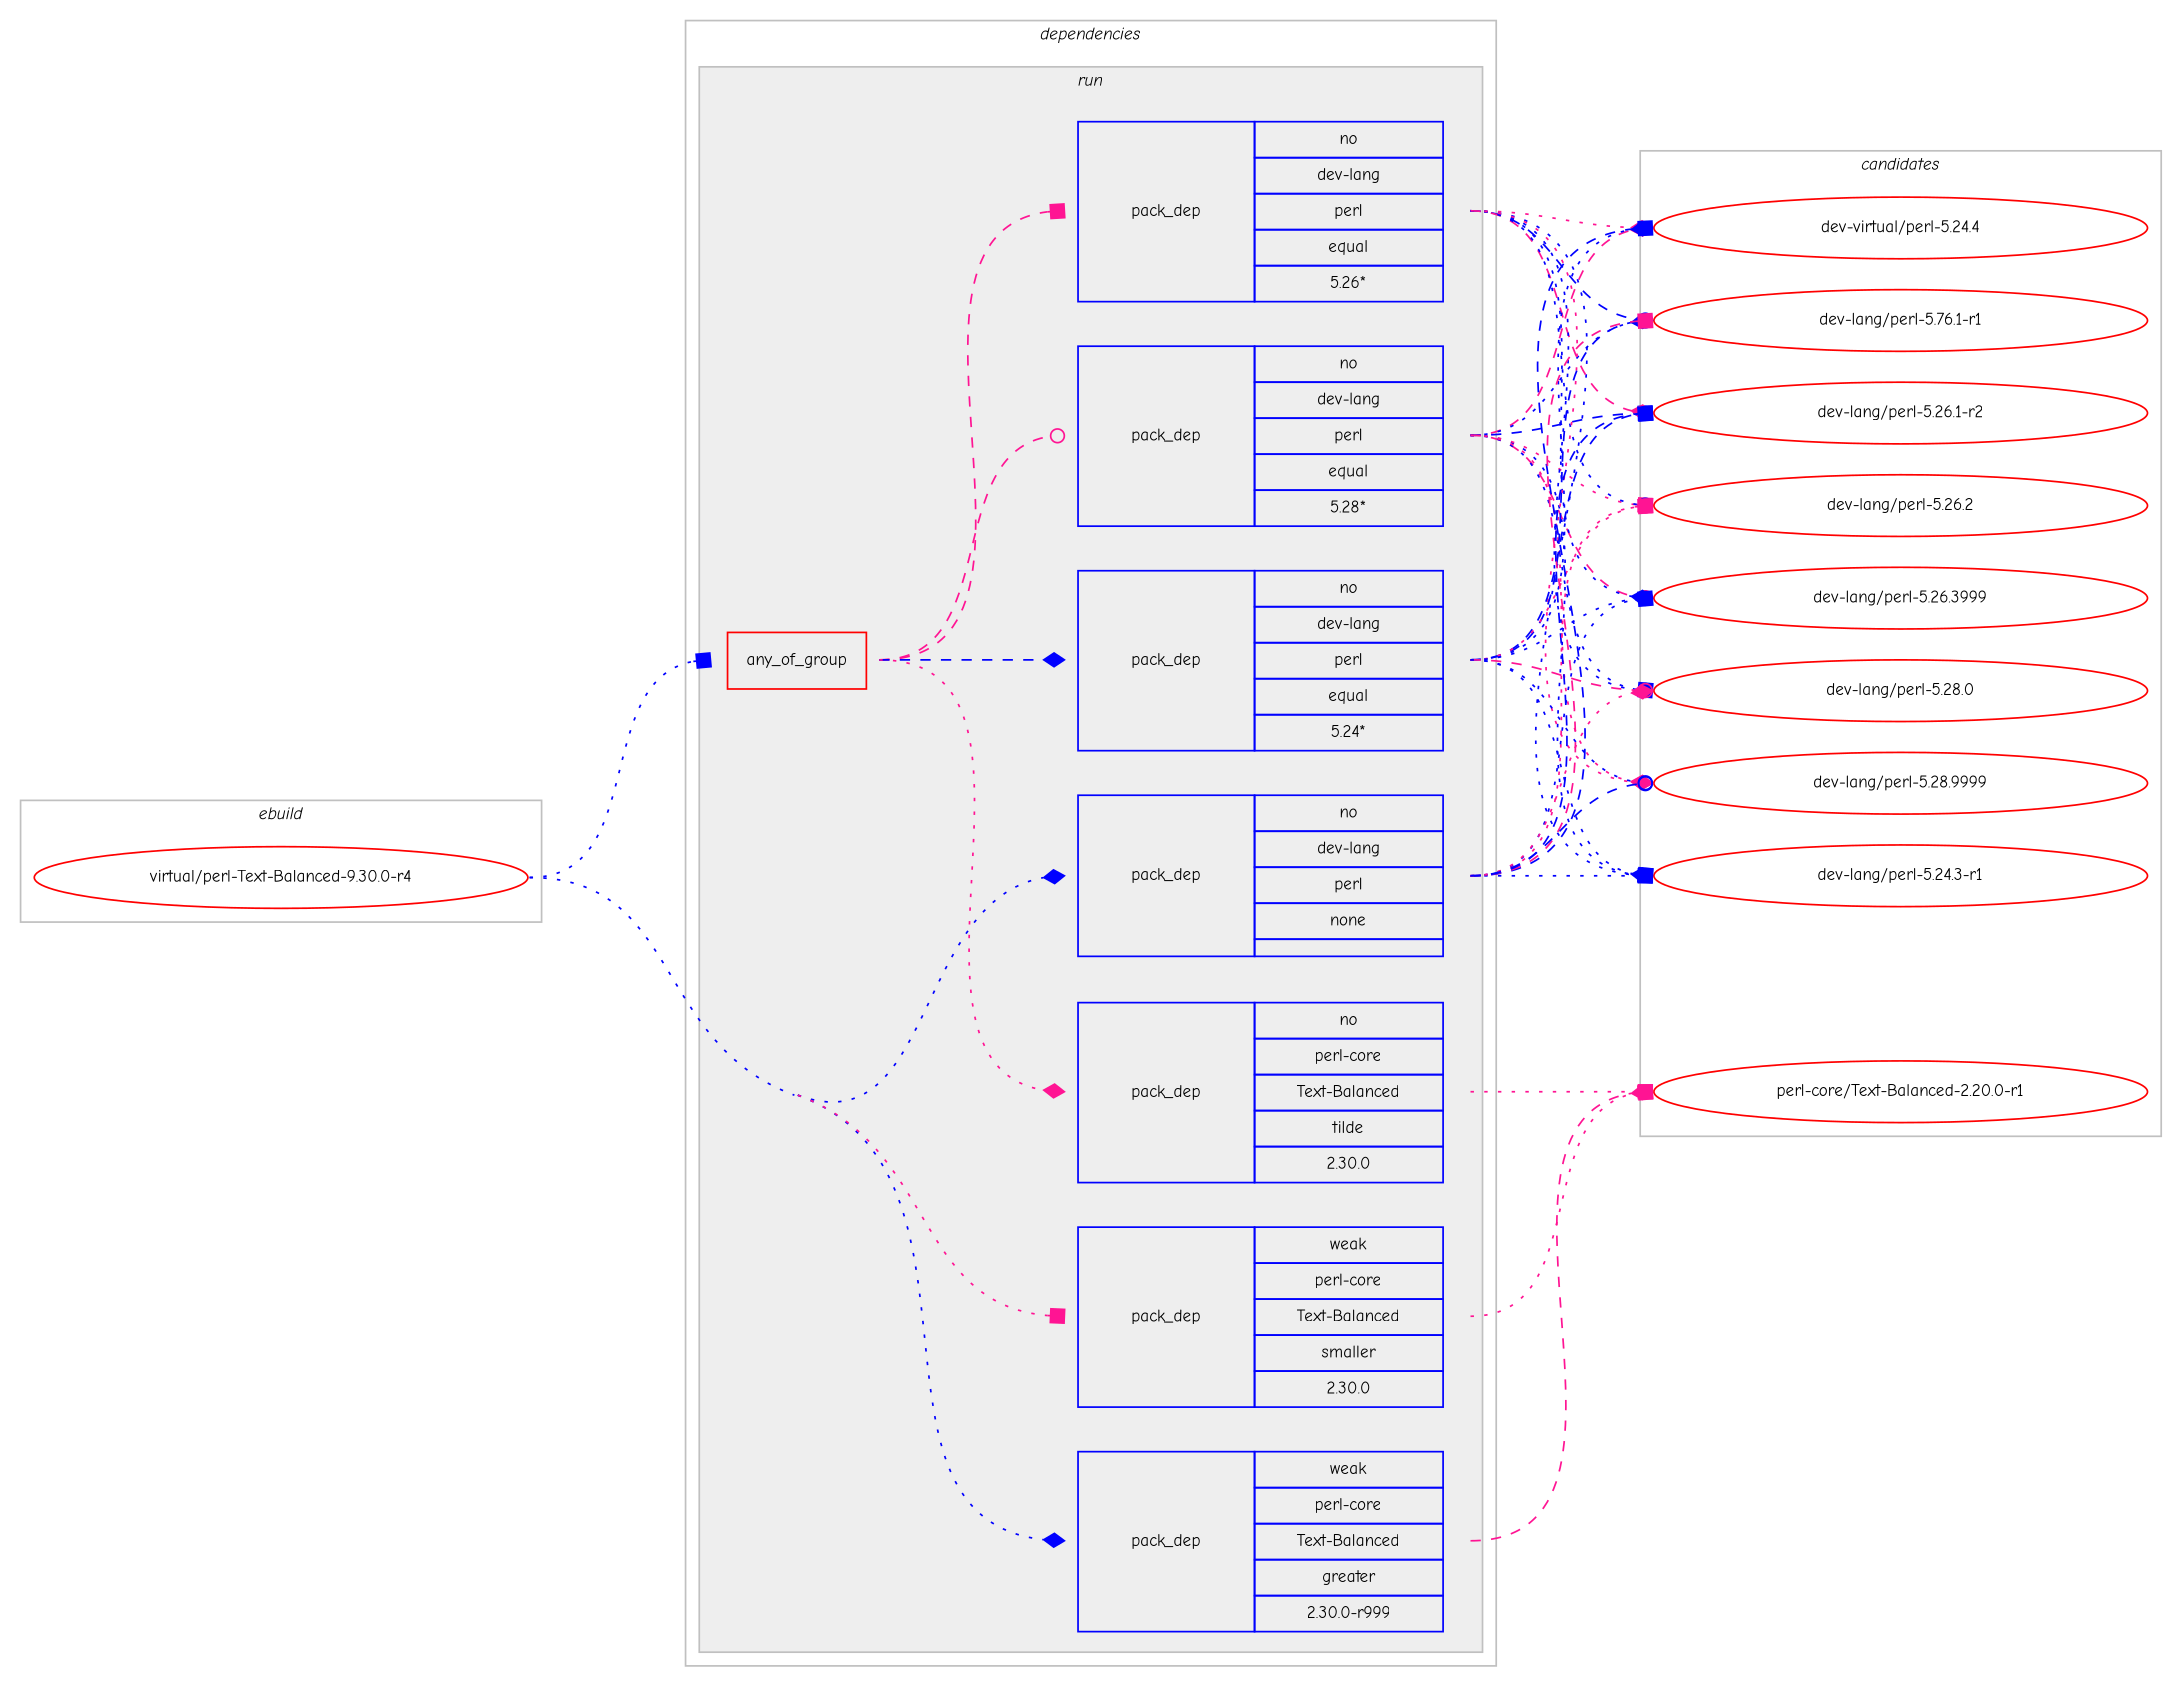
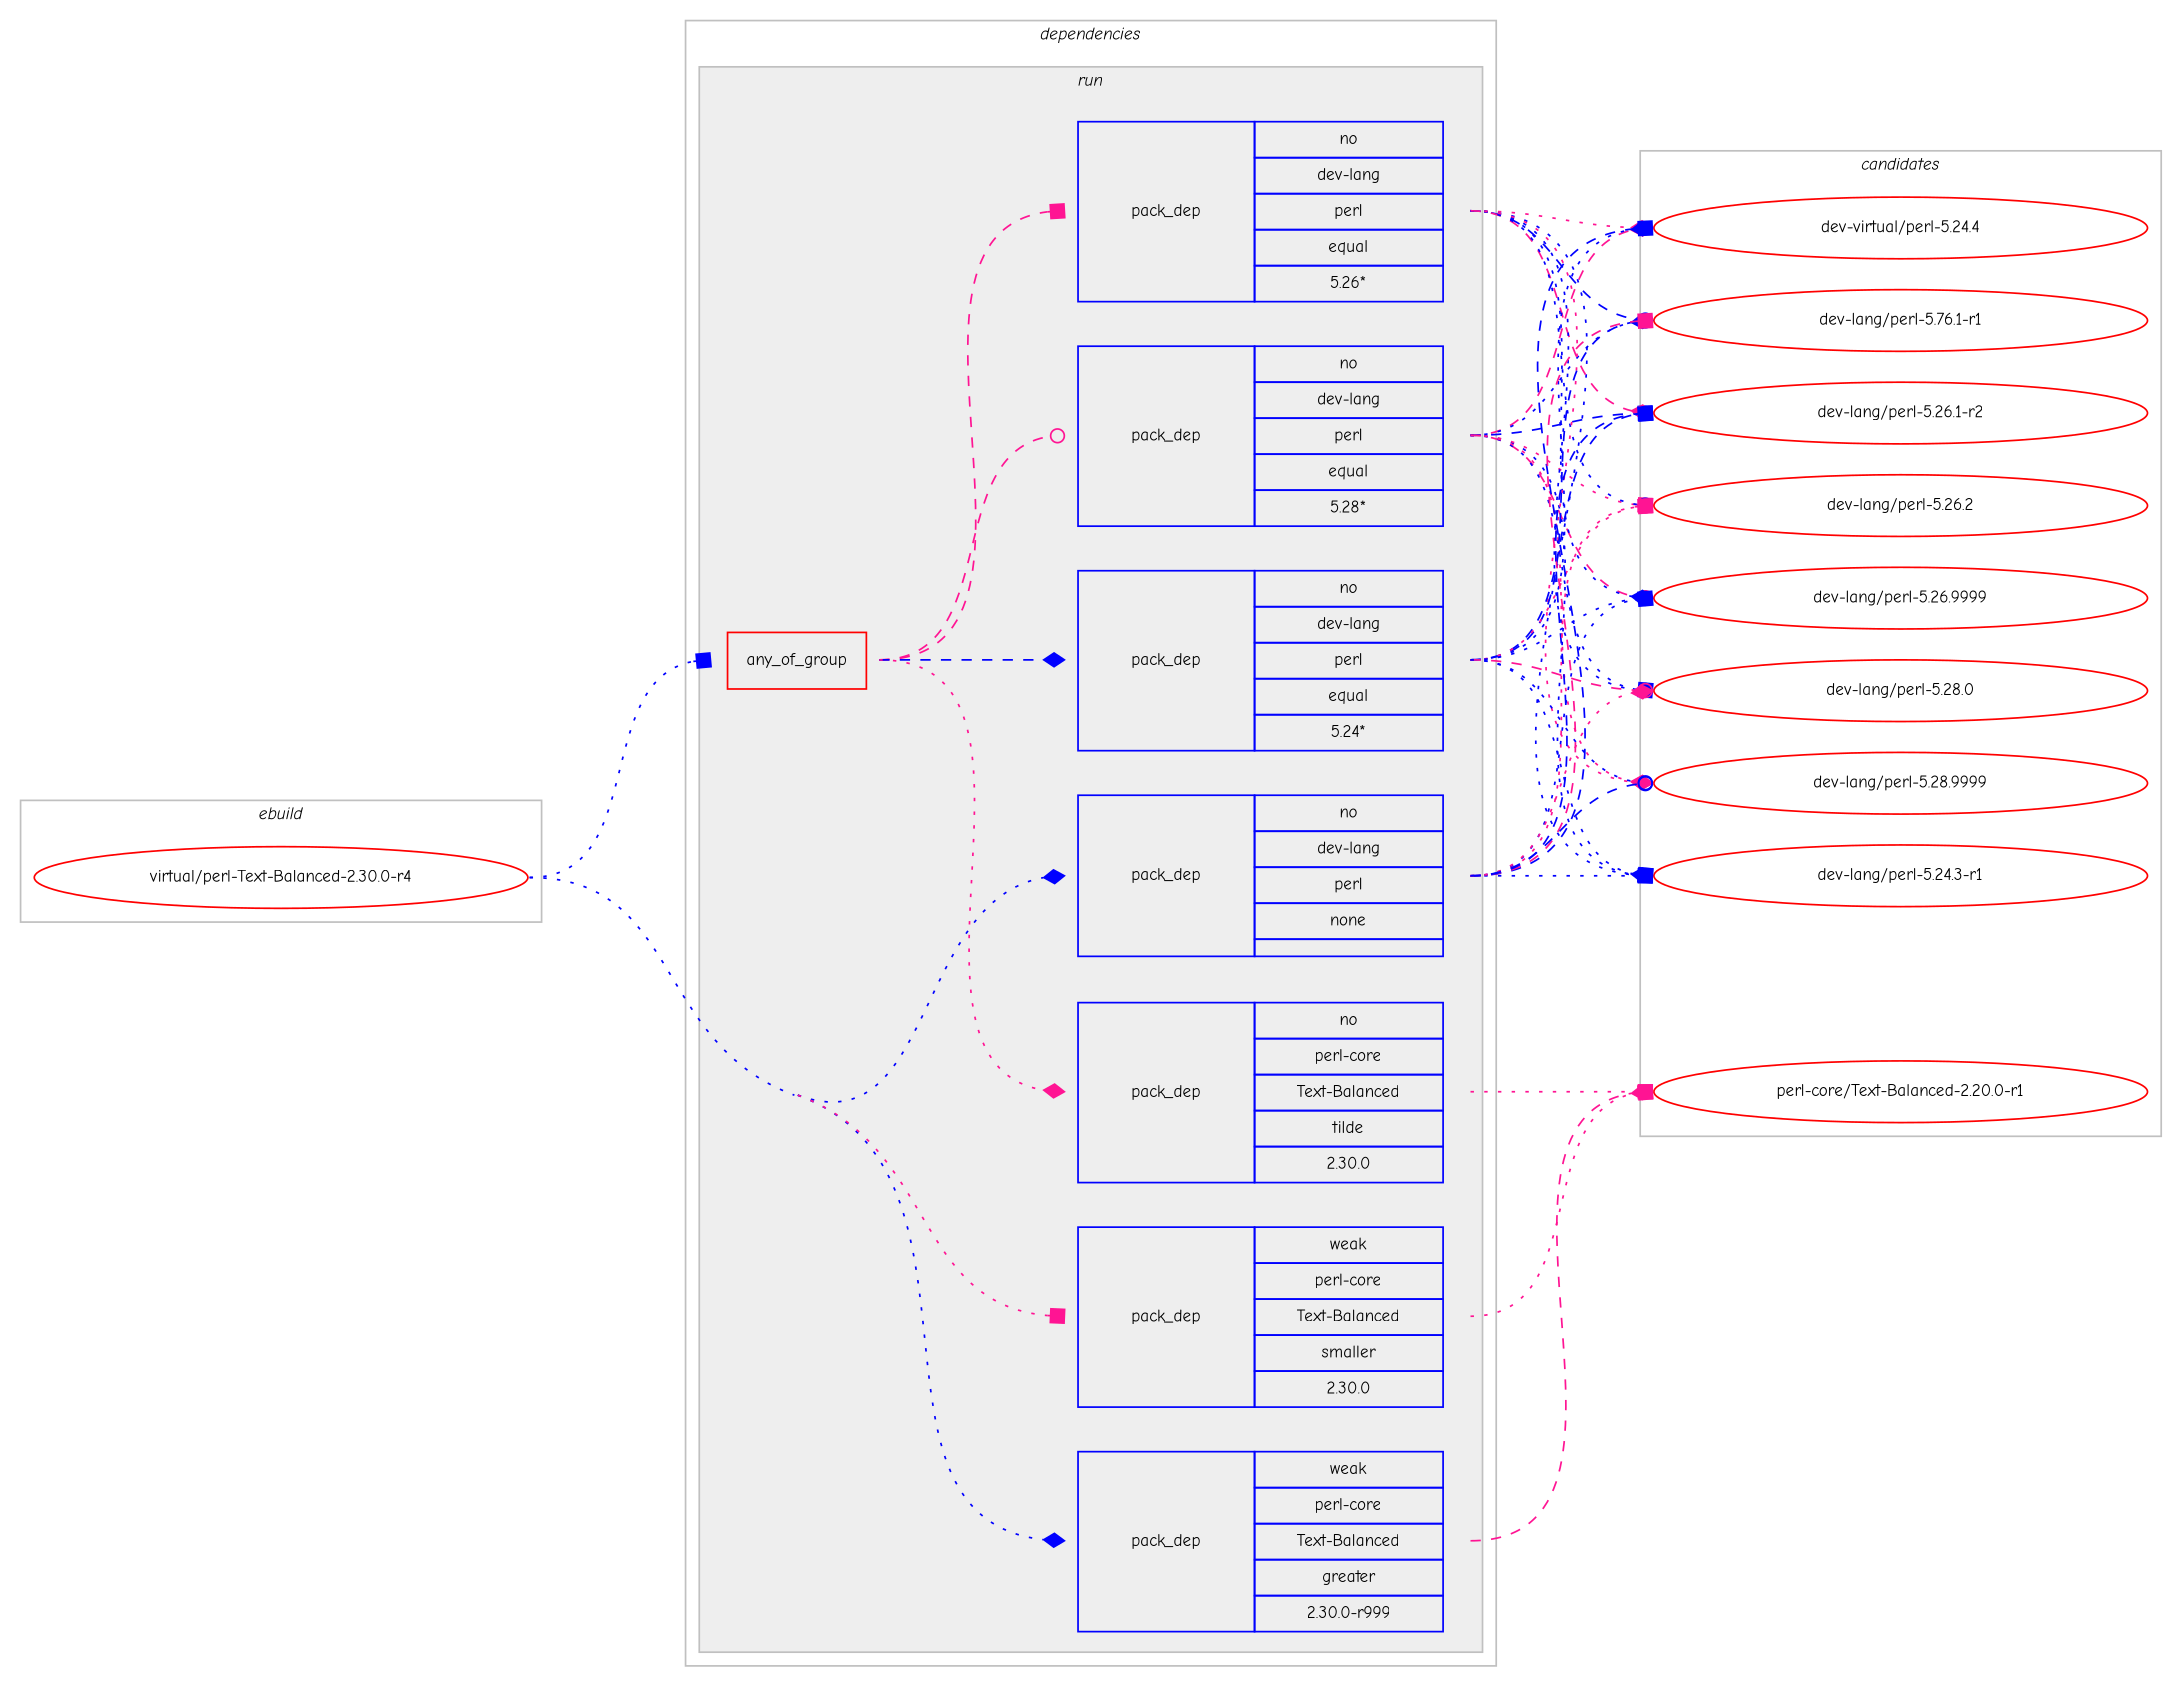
node "dev-lang/perl-5.26.3999": label "dev-lang/perl-5.26.3999" -> "dev-lang/perl-5.26.9999"
node "virtual/perl-Text-Balanced-9.30.0-r4": label "virtual/perl-Text-Balanced-9.30.0-r4" -> "virtual/perl-Text-Balanced-2.30.0-r4"
